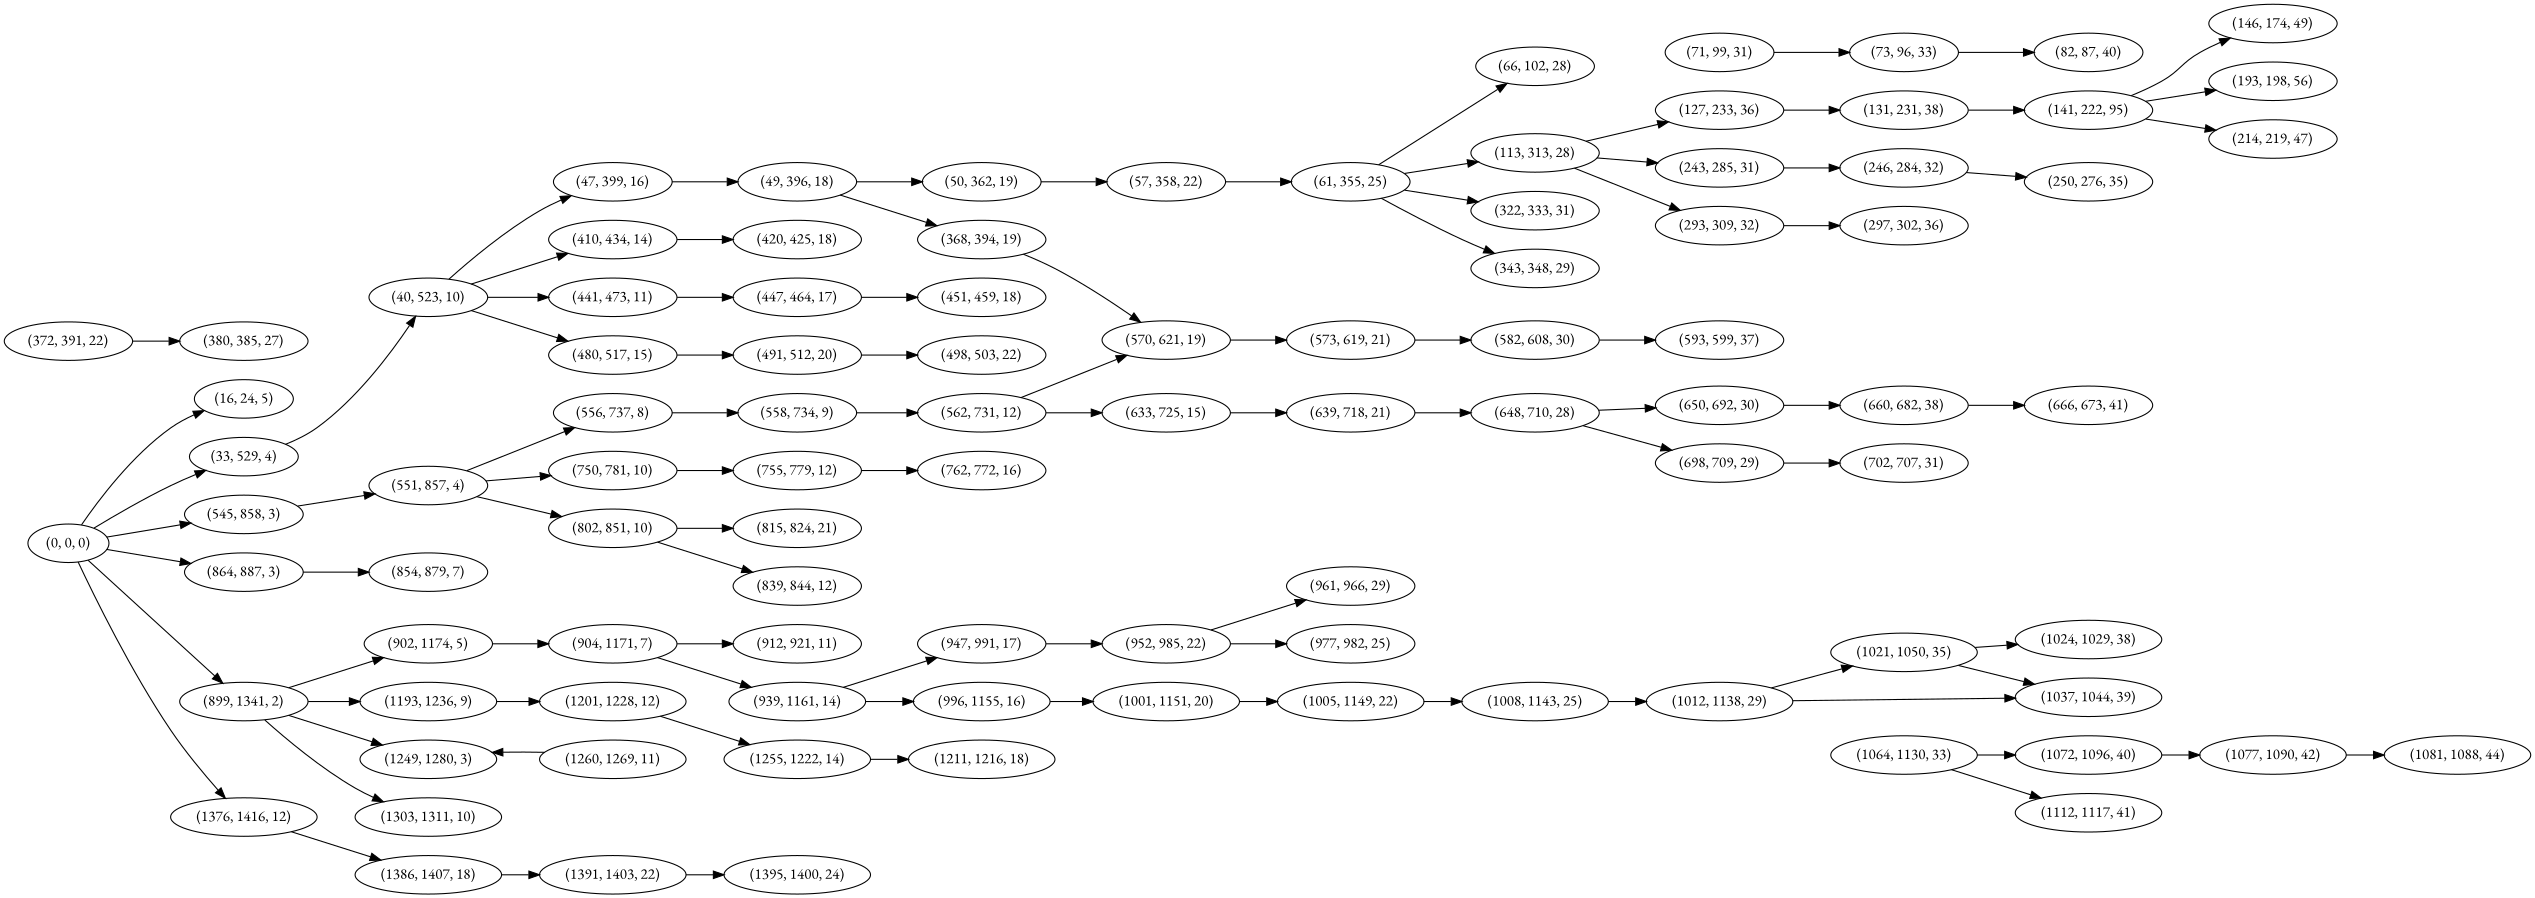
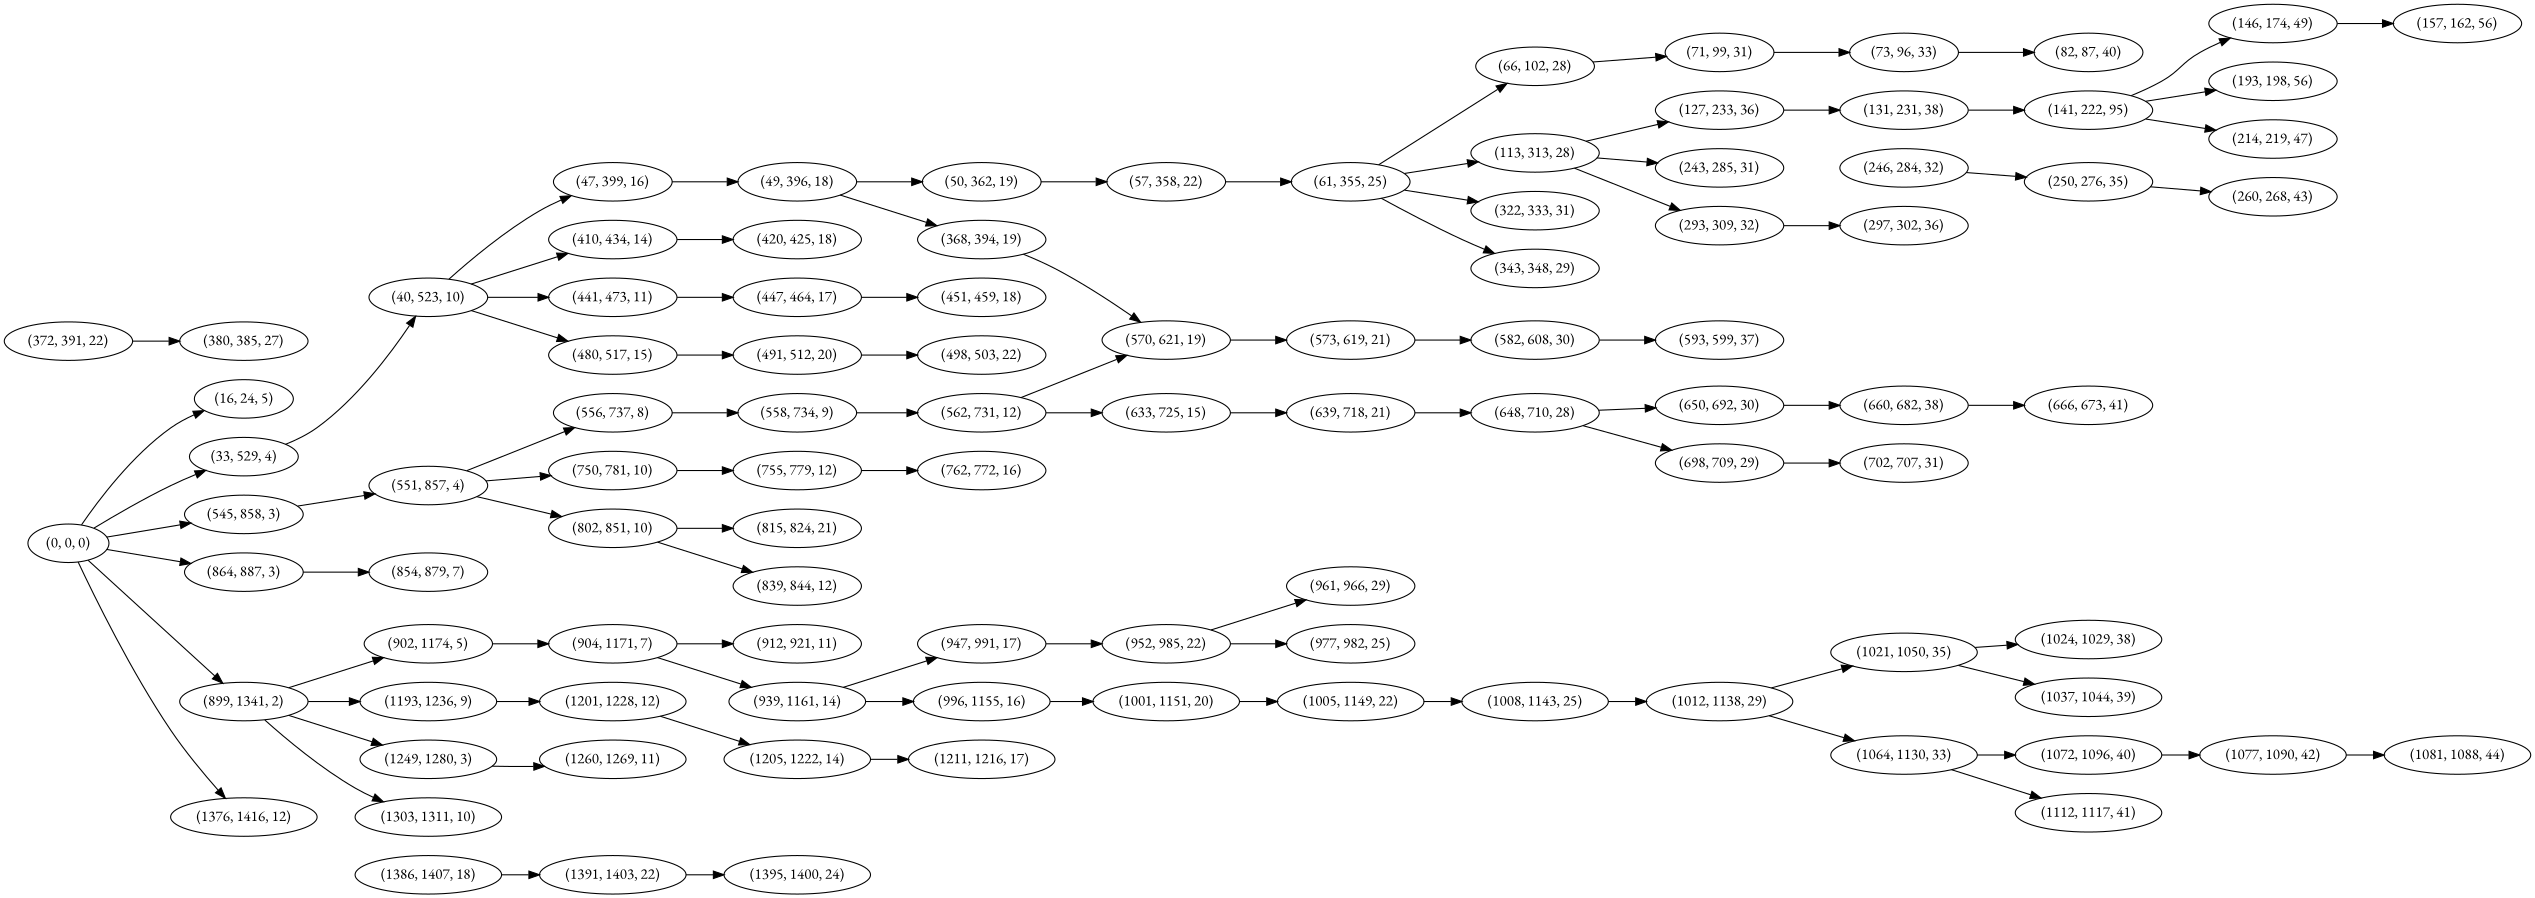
node "(157, 162, 56)": added
edge "(66, 102, 28)" -> "(71, 99, 31)": added
edge "(243, 285, 31)" -> "(246, 284, 32)": removed
node "(260, 268, 43)": added
edge "(1012, 1138, 29)" -> "(1037, 1044, 39)": now "(1012, 1138, 29)" -> "(1064, 1130, 33)"
edge "(1260, 1269, 11)" -> "(1249, 1280, 3)": reversed
node "(1255, 1222, 14)": label "(1255, 1222, 14)" -> "(1205, 1222, 14)"
node "(1211, 1216, 18)": label "(1211, 1216, 18)" -> "(1211, 1216, 17)"
edge "(1376, 1416, 12)" -> "(1386, 1407, 18)": removed
